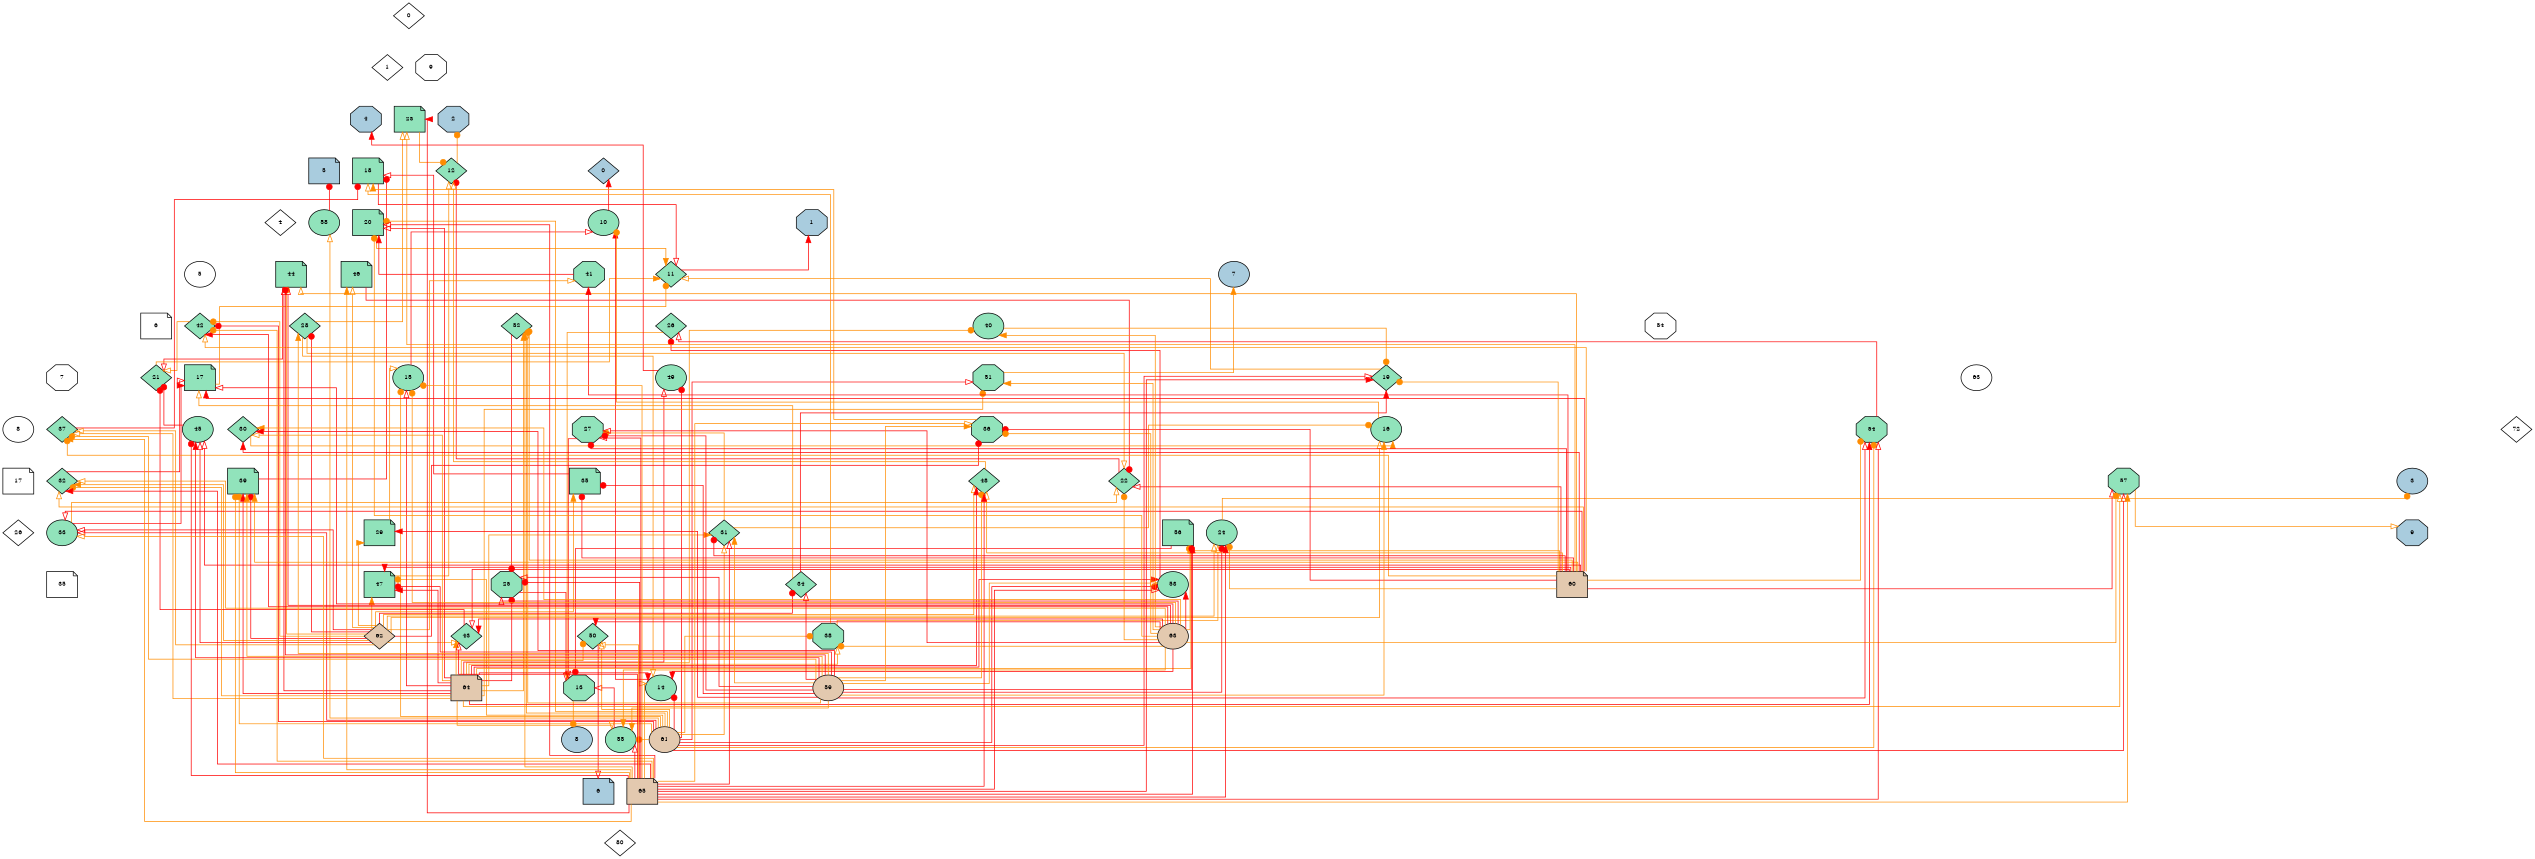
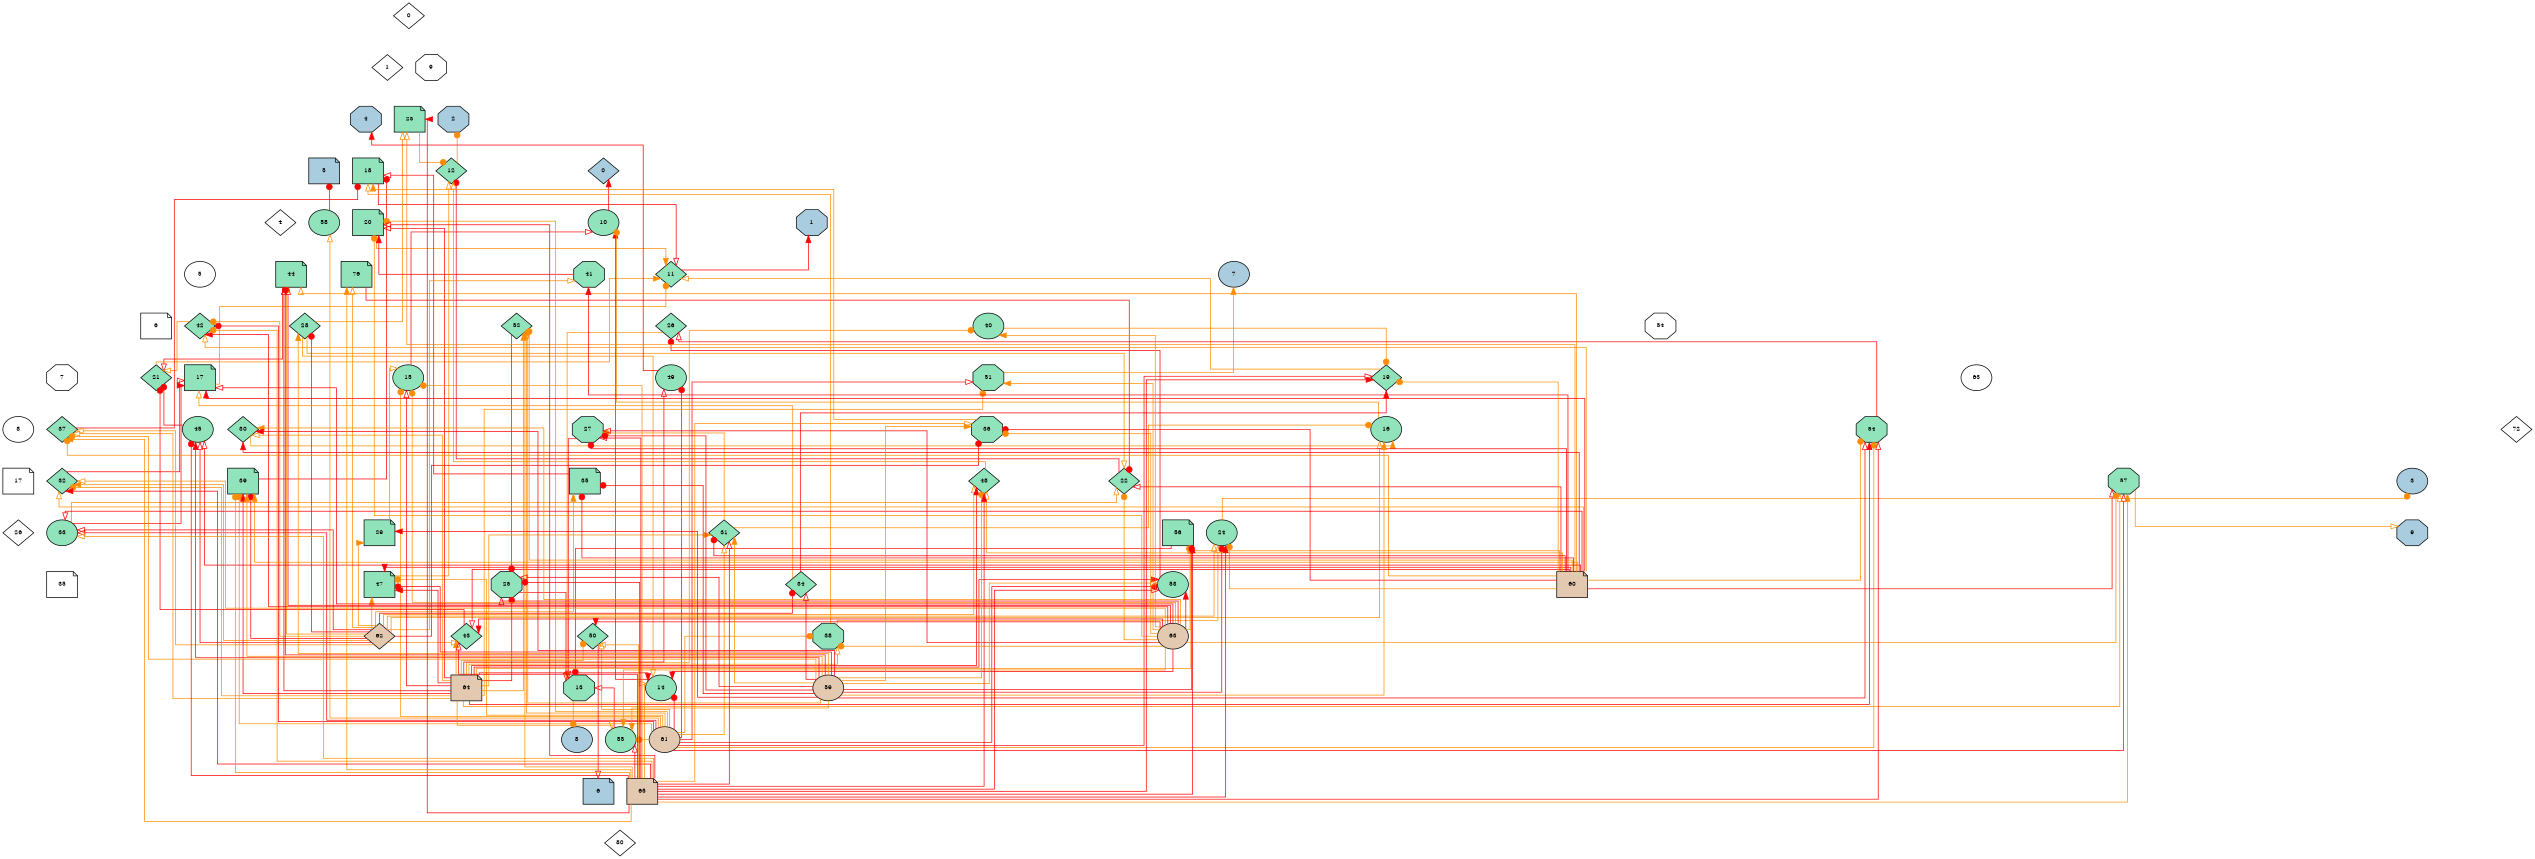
node "46": label "46" -> "76"
